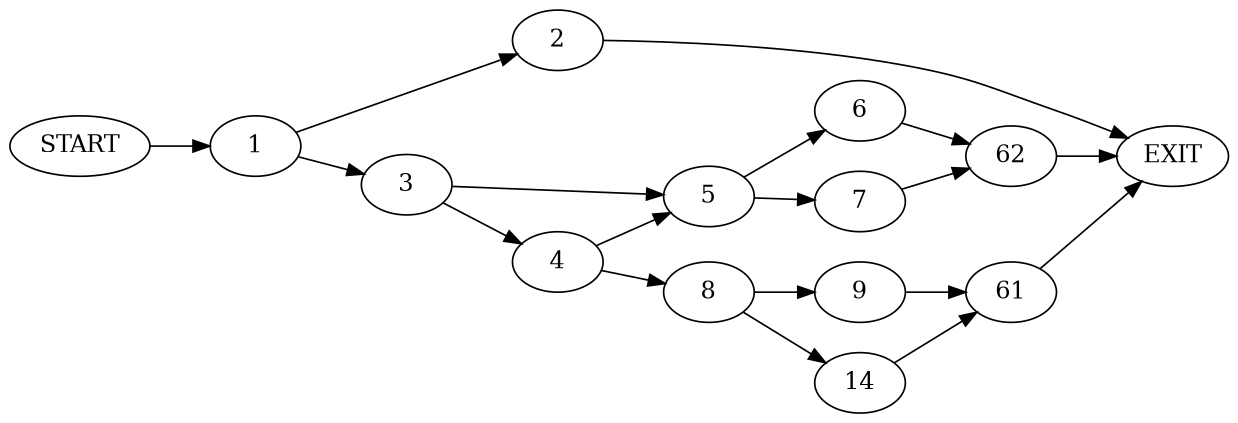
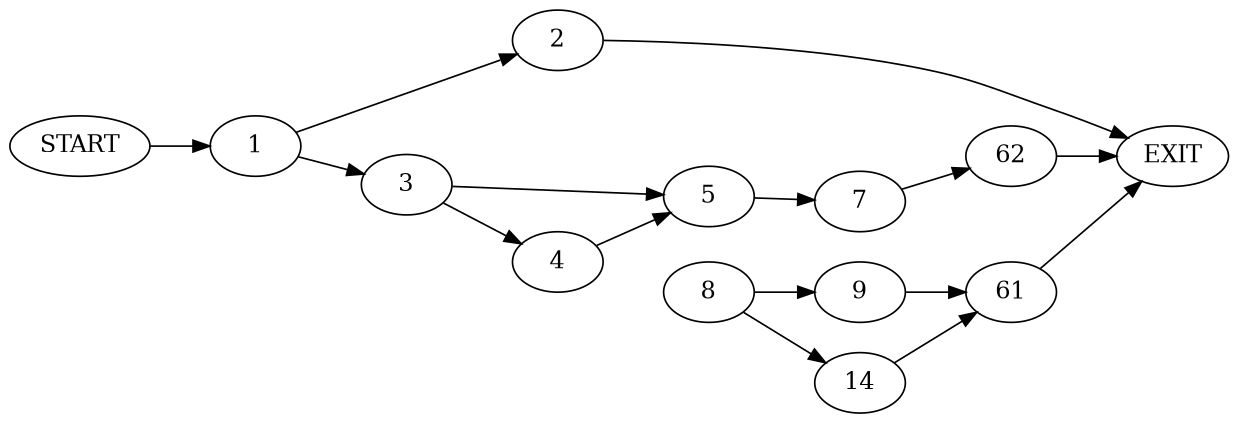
node "6": removed
edge "4" -> "8": removed
